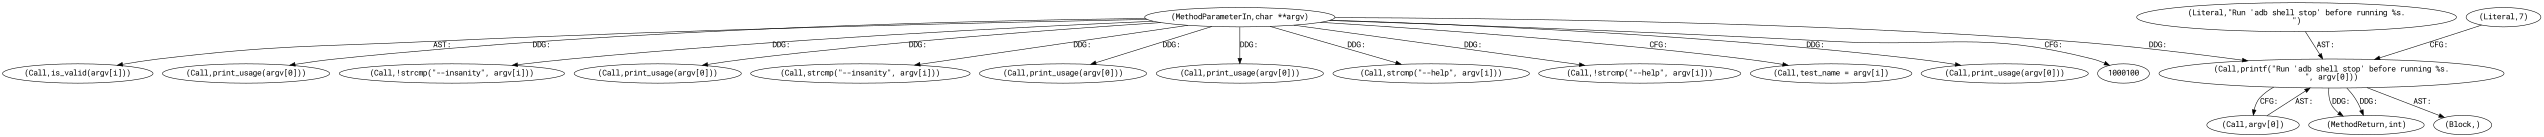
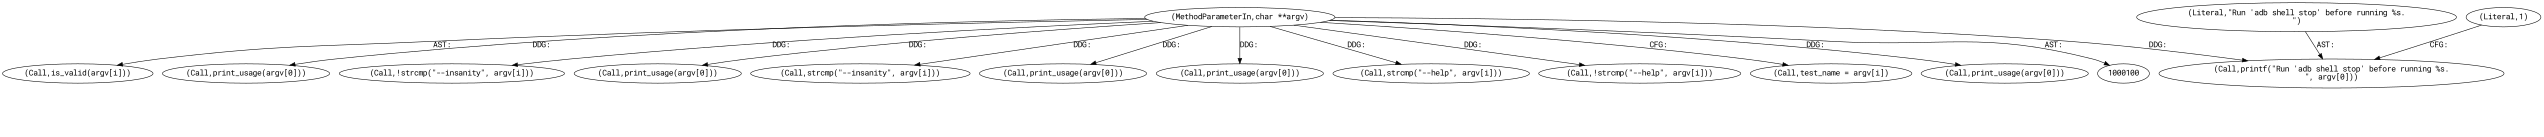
node "(Literal,7)": label "(Literal,7)" -> "(Literal,1)"
edge "(MethodParameterIn,char **argv)" -> "1000100": label "CFG: " -> "AST: "
node "(Call,argv[0])": removed
node "(MethodReturn,int)": removed
node "(Block,)": removed
